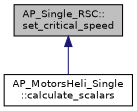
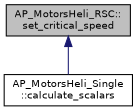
node "AP_Single_RSC:: set_critical_speed": label "AP_Single_RSC:: set_critical_speed" -> "AP_MotorsHeli_RSC:: set_critical_speed"
